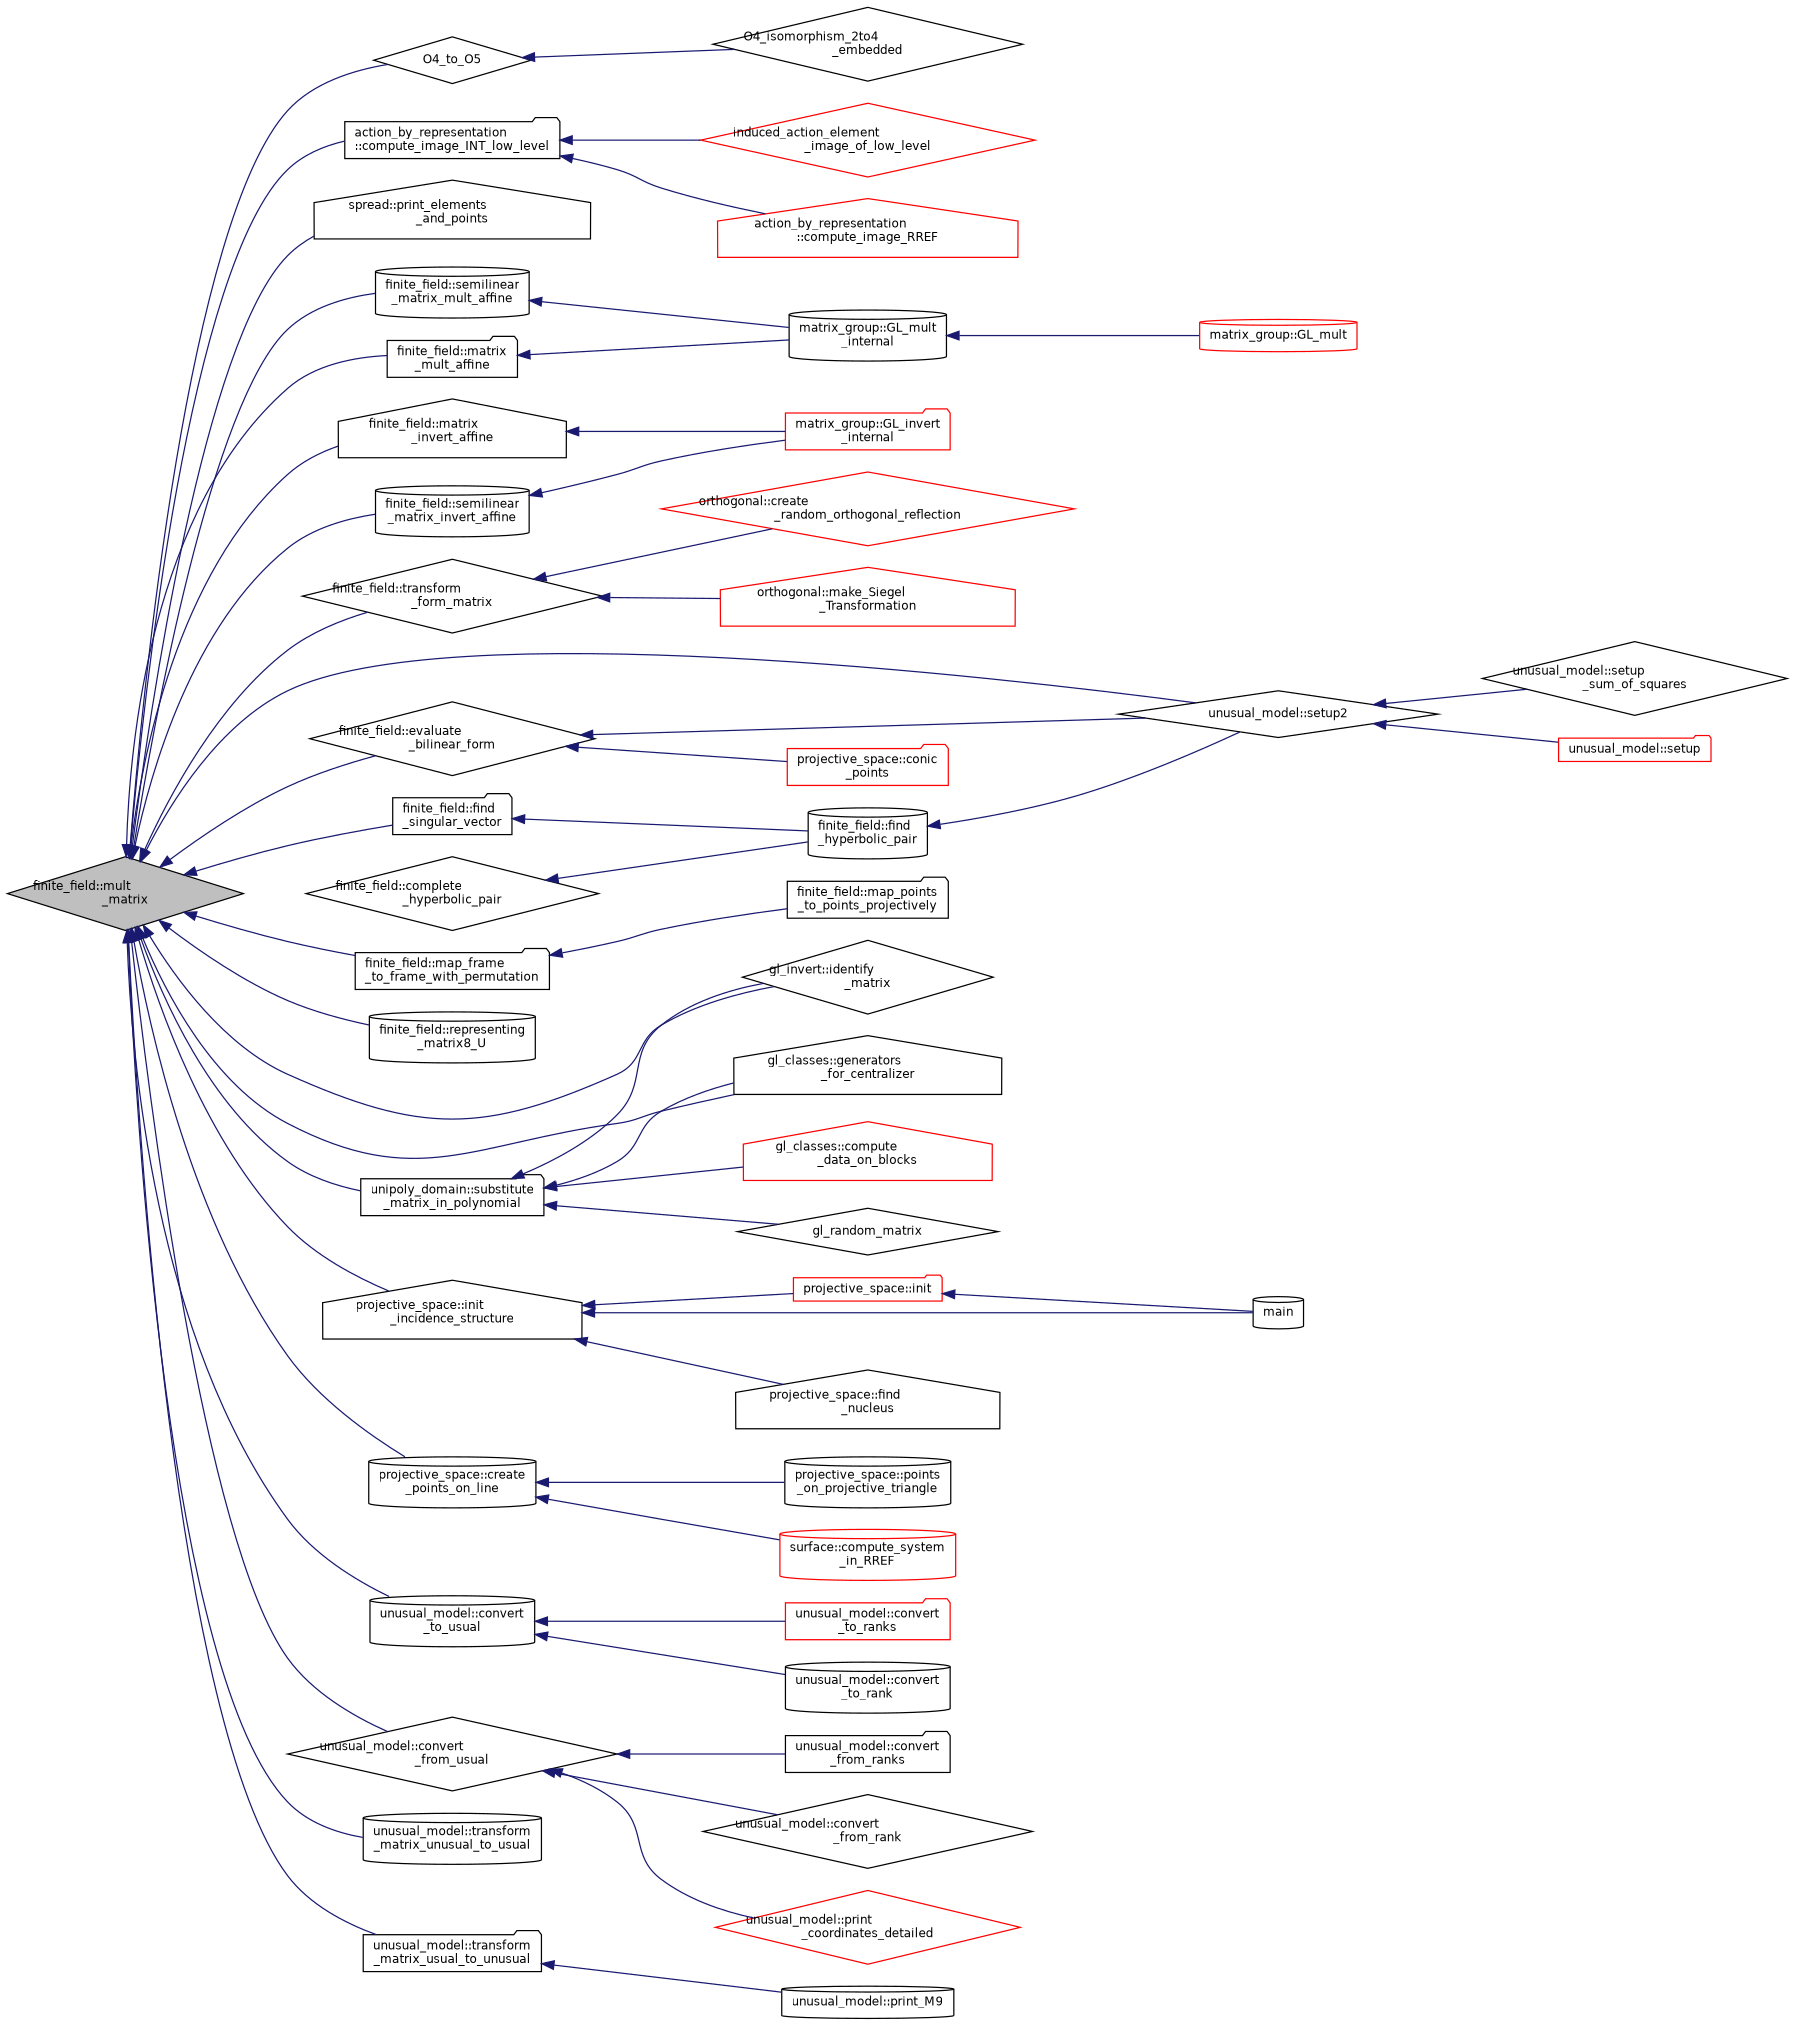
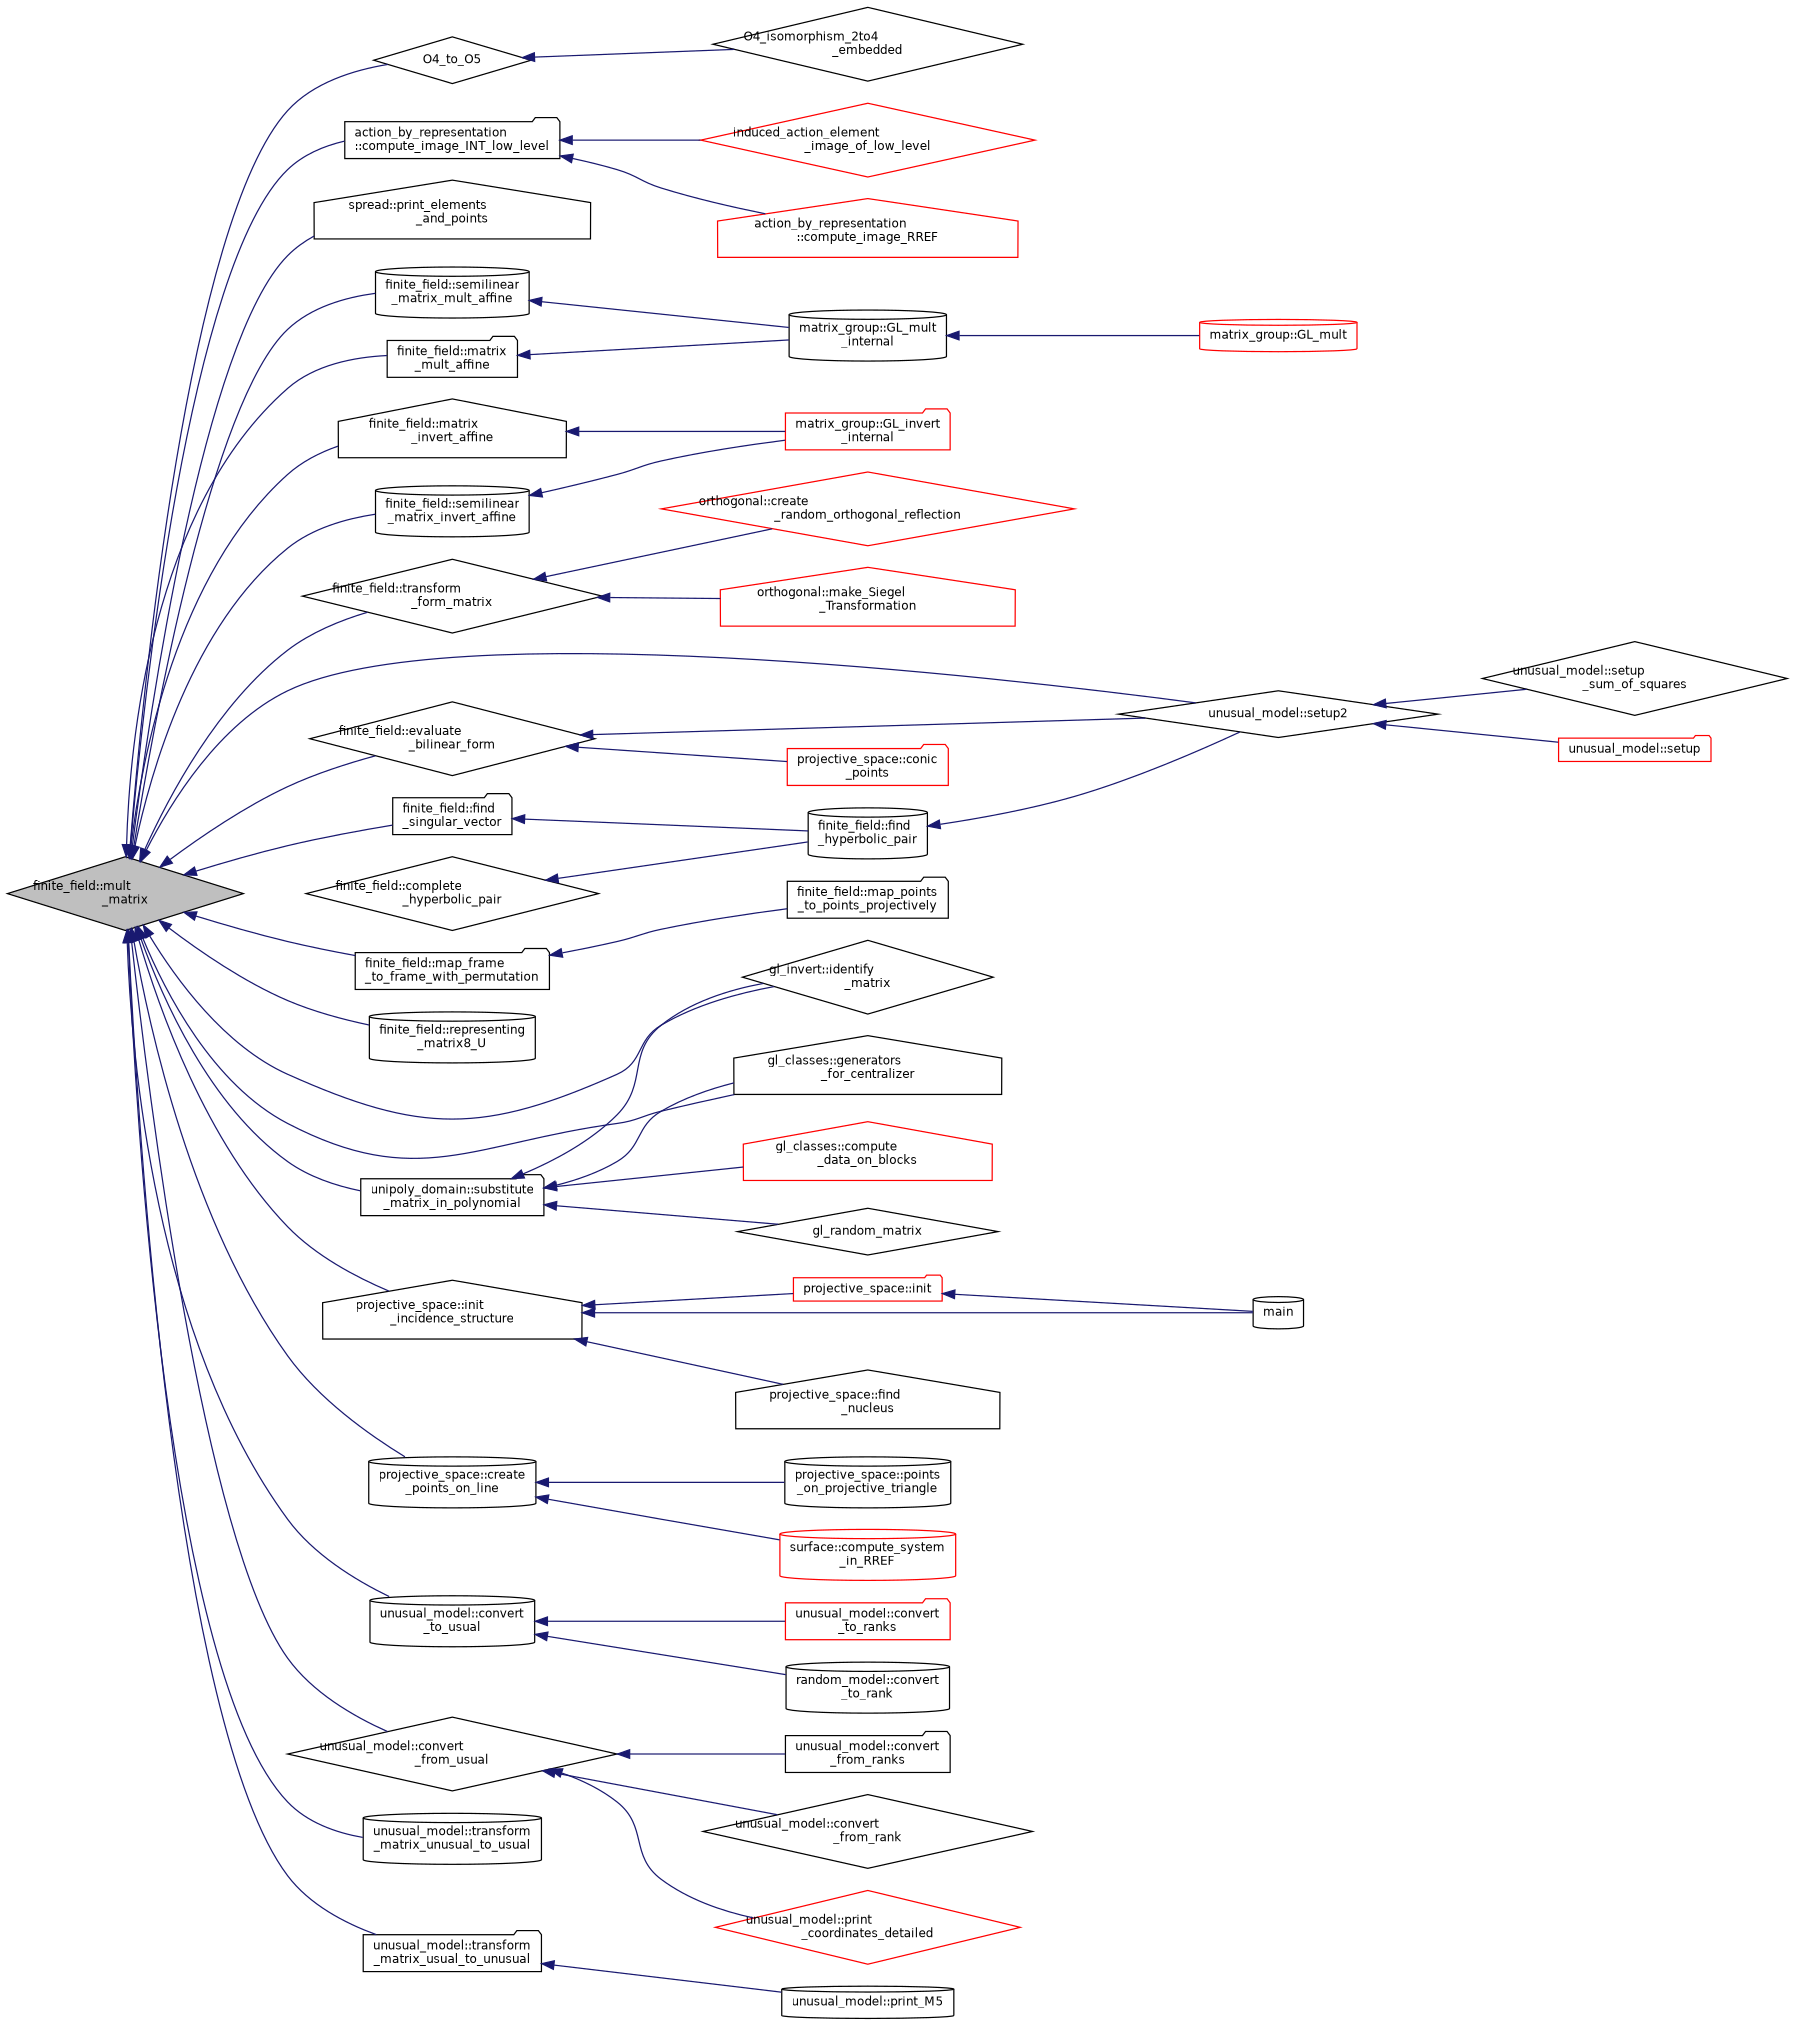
node "unusual_model::convert _to_rank": label "unusual_model::convert _to_rank" -> "random_model::convert _to_rank"
node "unusual_model::print_M9": label "unusual_model::print_M9" -> "unusual_model::print_M5"
